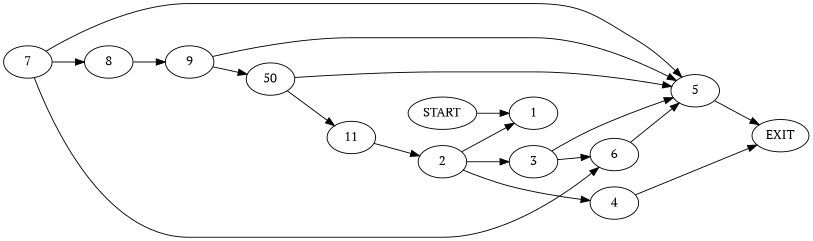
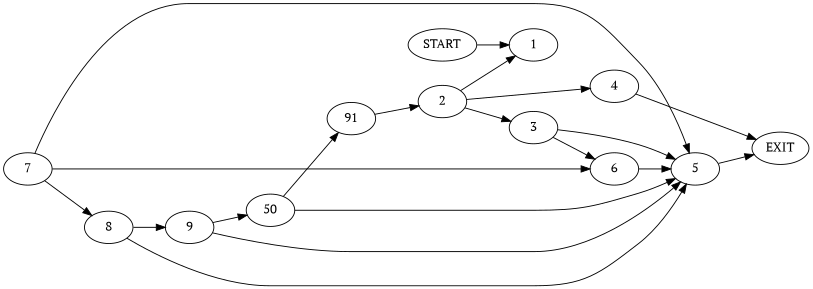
node "11": label "11" -> "91"
edge "8" -> "5": added
